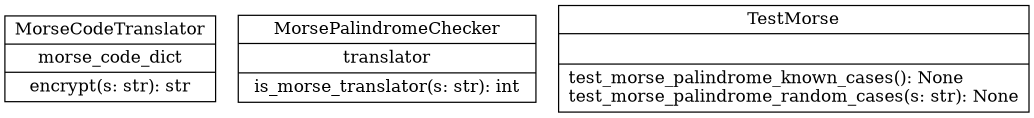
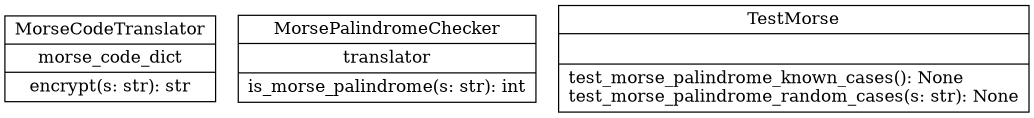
node "MorsePalindromeChecker": text "is_morse_translator(s: str): int" -> "is_morse_palindrome(s: str): int"
